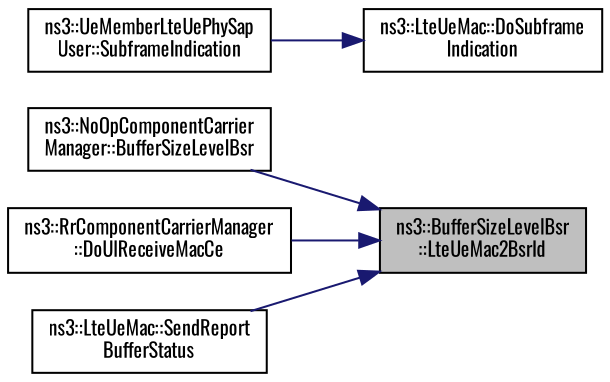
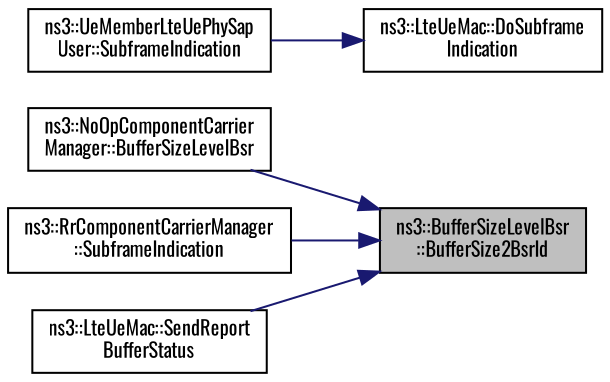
node "ns3::RrComponentCarrierManager ::DoUlReceiveMacCe": label "ns3::RrComponentCarrierManager ::DoUlReceiveMacCe" -> "ns3::RrComponentCarrierManager ::SubframeIndication"
node "ns3::BufferSizeLevelBsr ::LteUeMac2BsrId": label "ns3::BufferSizeLevelBsr ::LteUeMac2BsrId" -> "ns3::BufferSizeLevelBsr ::BufferSize2BsrId"
